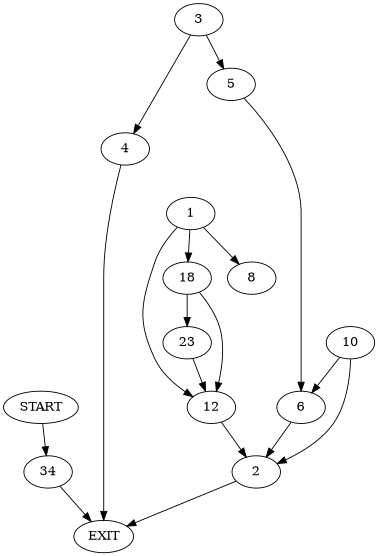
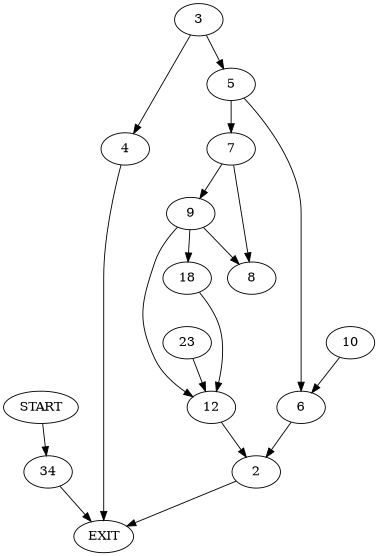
node "7": added
node "1": label "1" -> "9"
edge "18" -> "23": removed
edge "10" -> "2": removed
